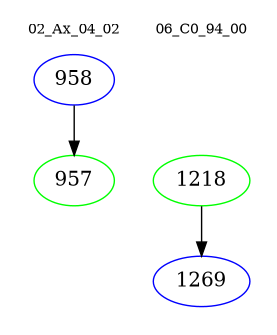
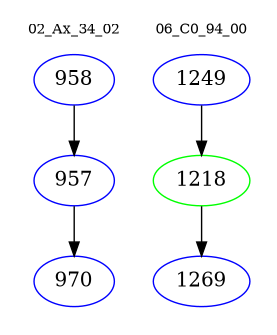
cluster "02_Ax_04_02": label "02_Ax_04_02" -> "02_Ax_34_02"
node "1249": added
node "957": color green -> blue
node "970": added
